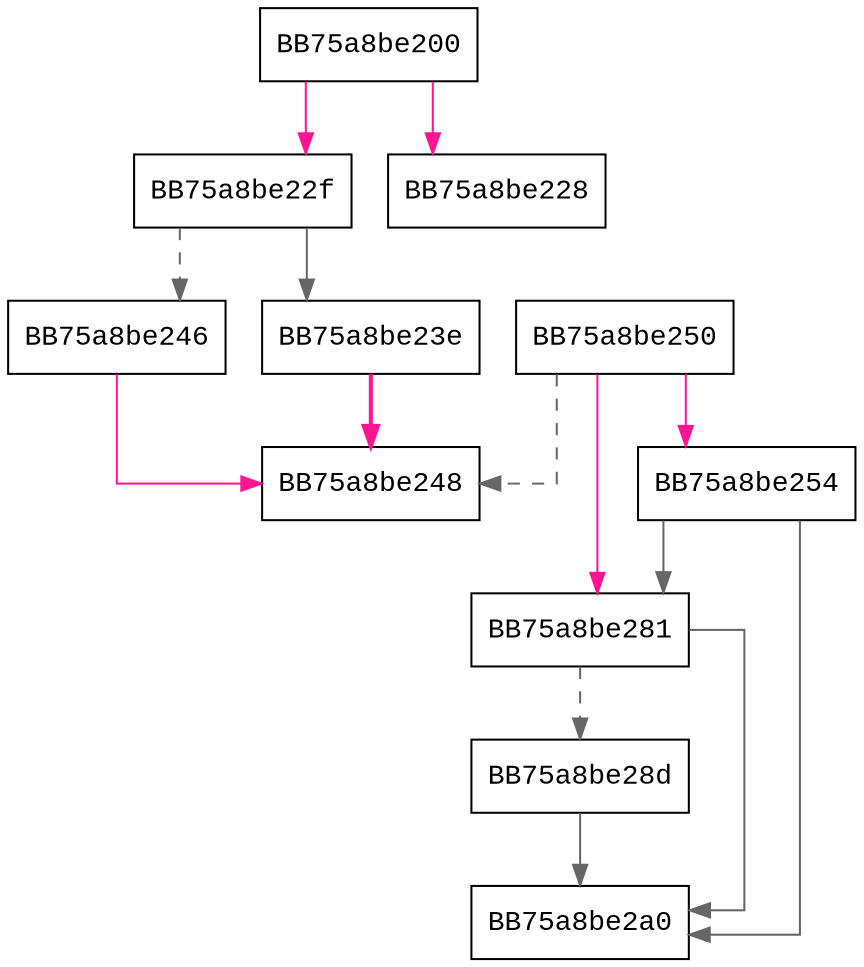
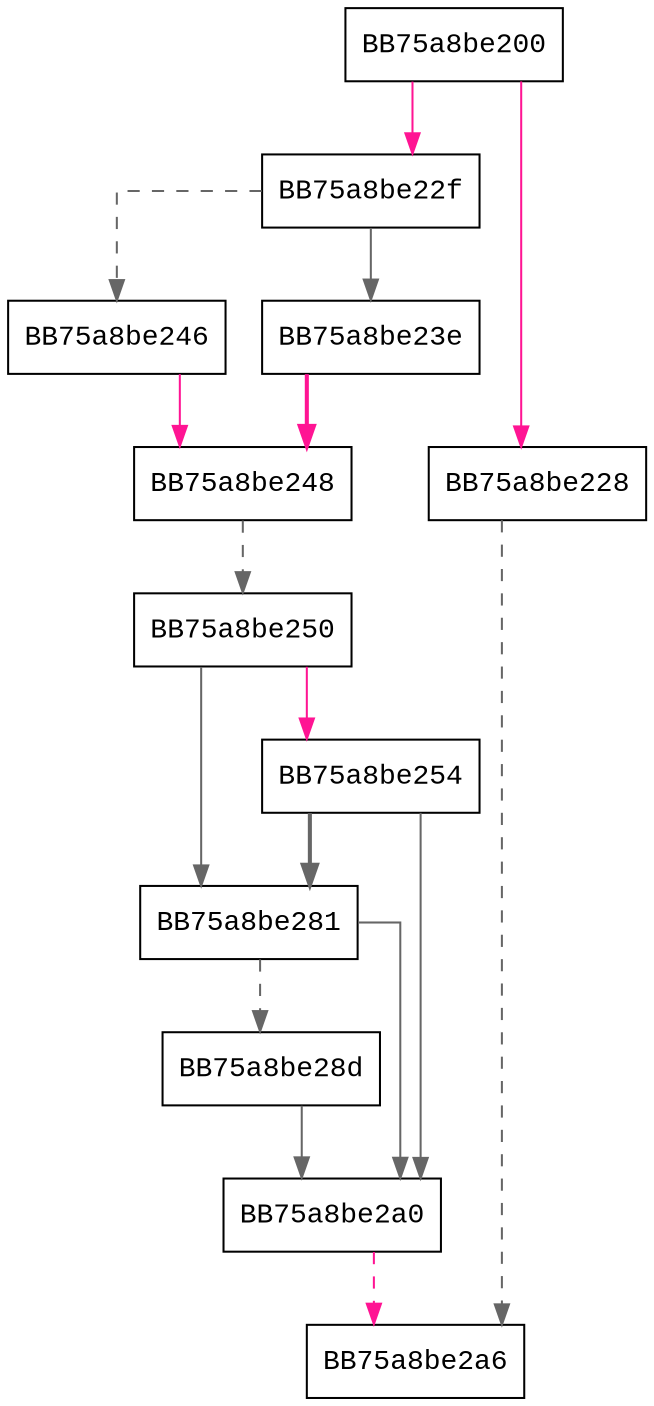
edge "BB75a8be250" -> "BB75a8be248": reversed
edge "BB75a8be250" -> "BB75a8be281": color deeppink -> gray40
edge "BB75a8be254" -> "BB75a8be281": style solid -> bold
node "BB75a8be2a6": added
